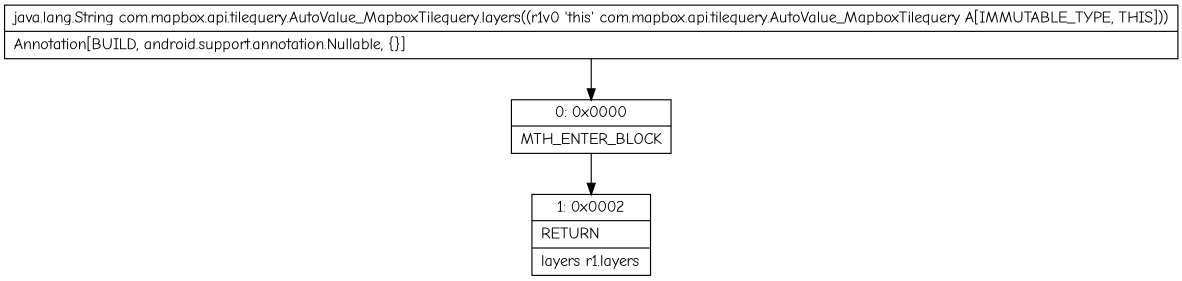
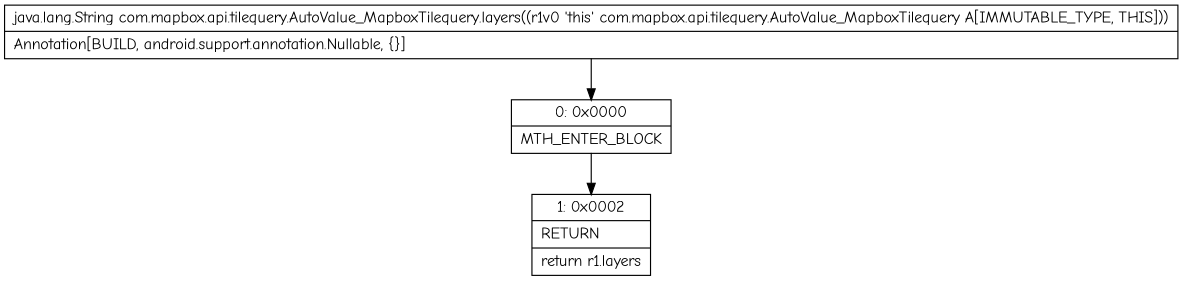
node "1: 0x0002": text "layers r1.layers" -> "return r1.layers"
